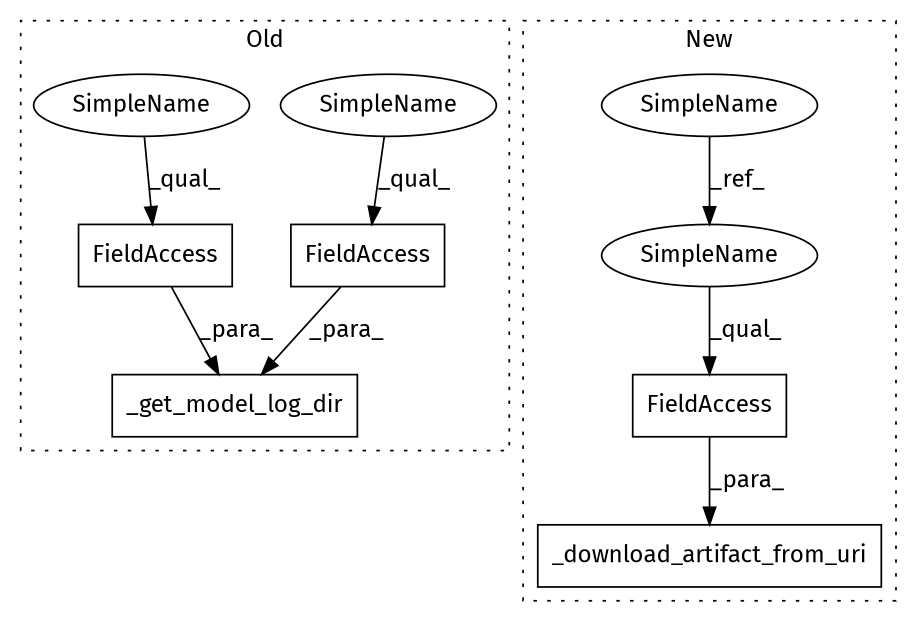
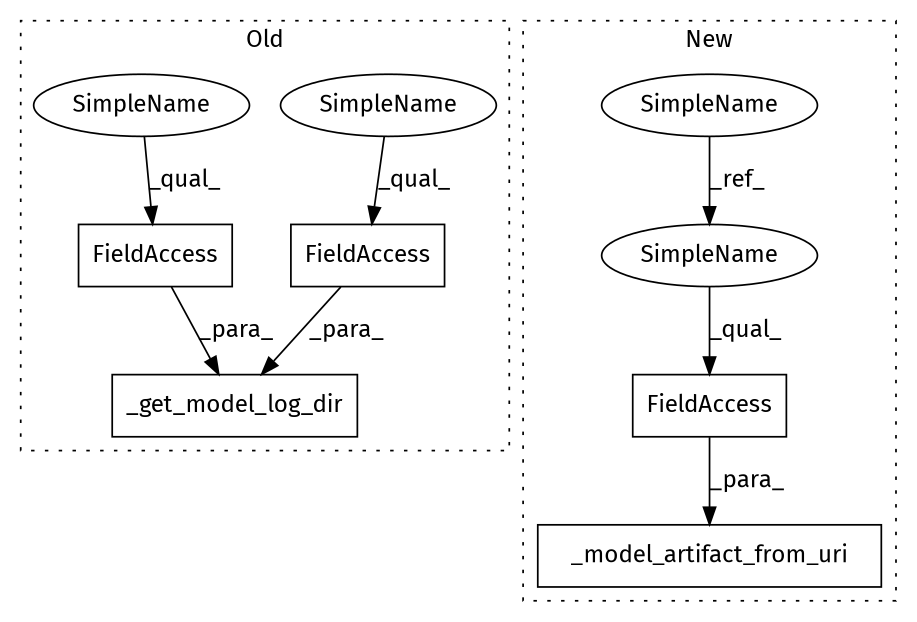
node "_download_artifact_from_uri": label "_download_artifact_from_uri" -> "_model_artifact_from_uri"
